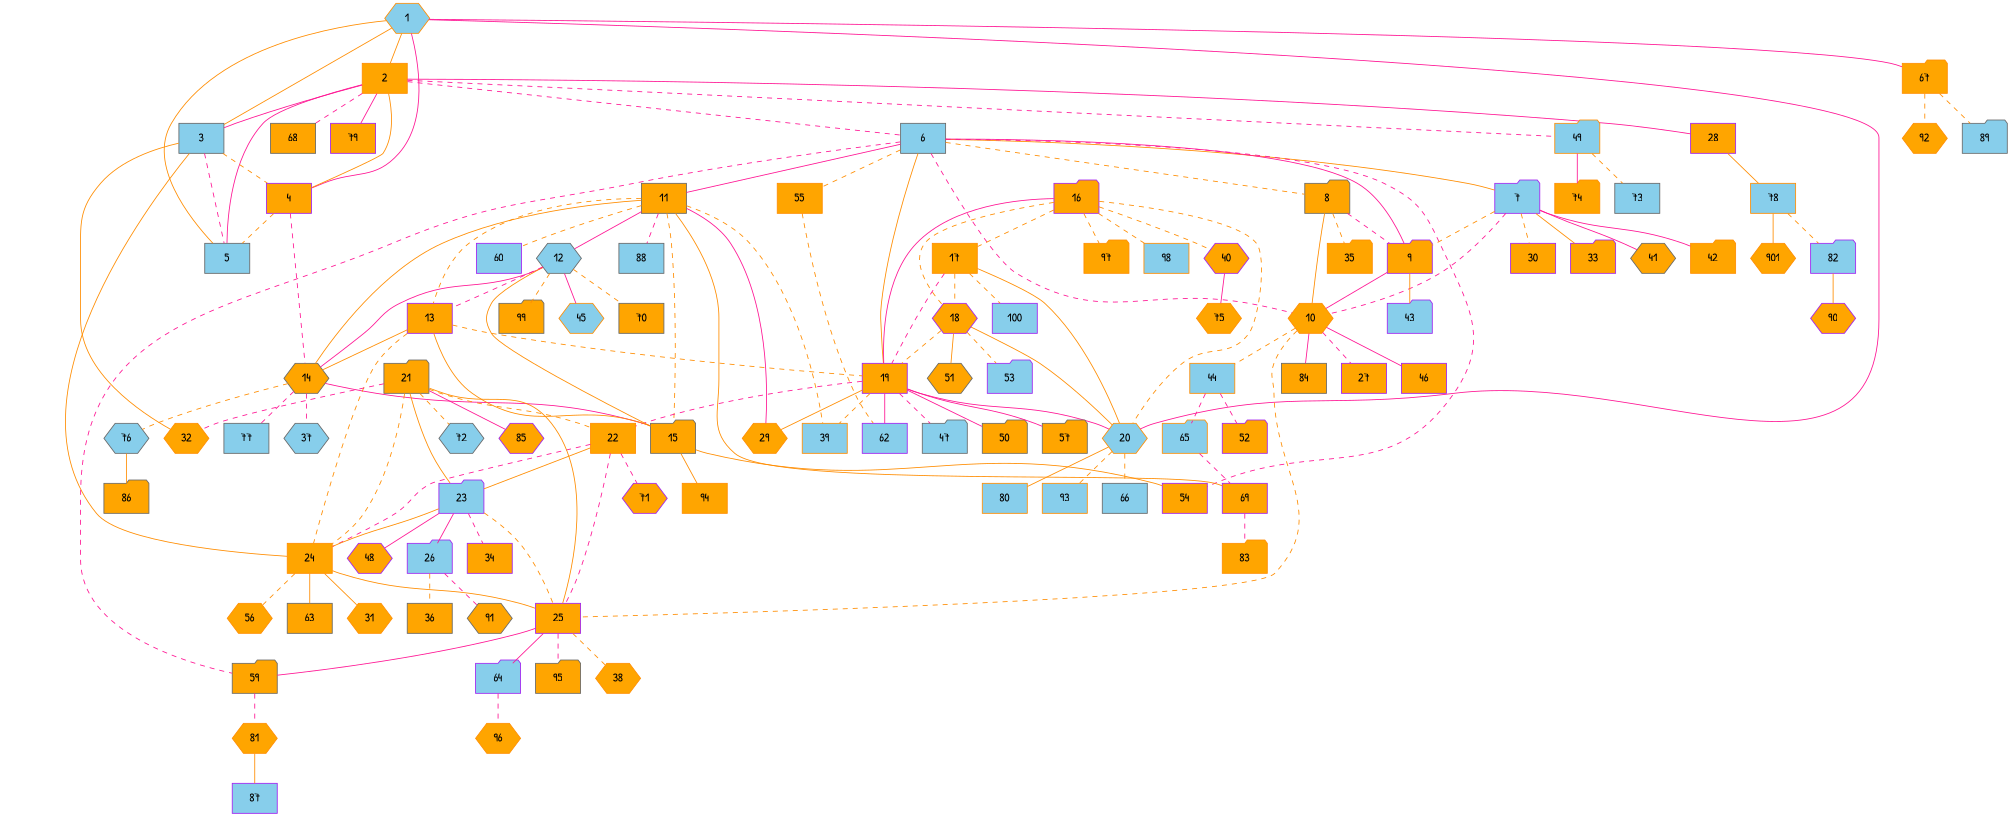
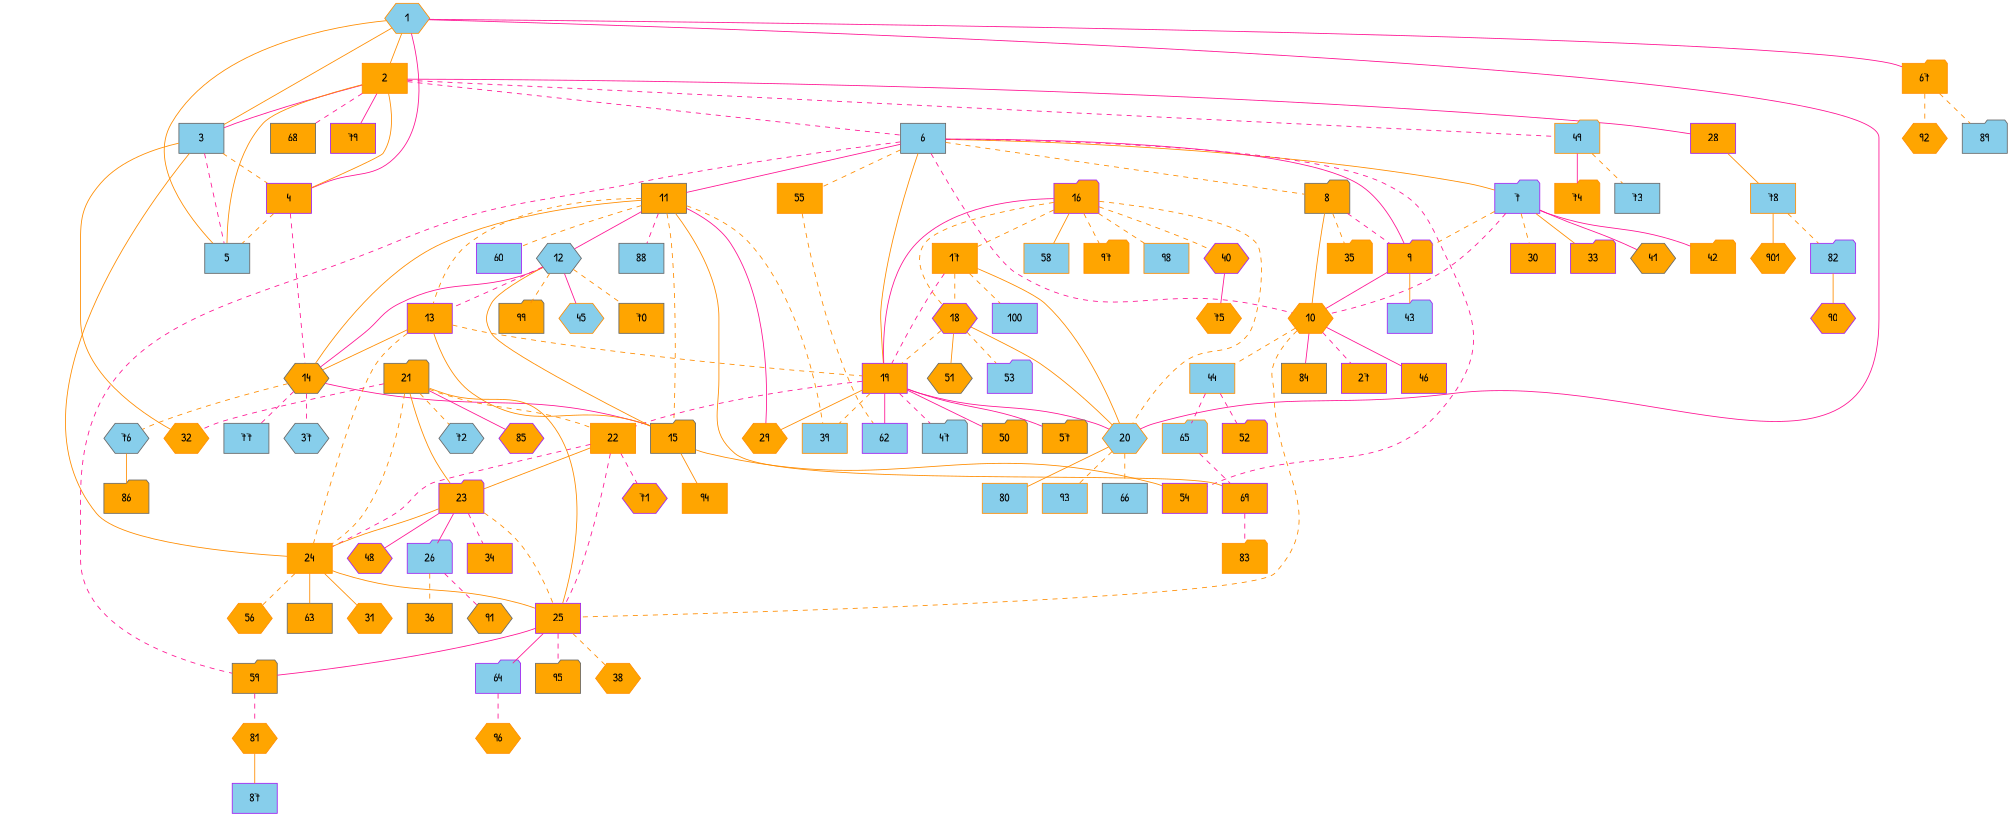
edge "2" -- "5": color deeppink -> darkorange
node "58": added
node "23": fillcolor skyblue -> orange
